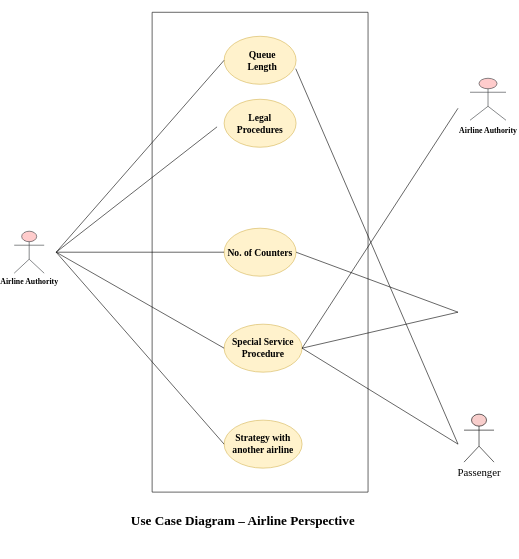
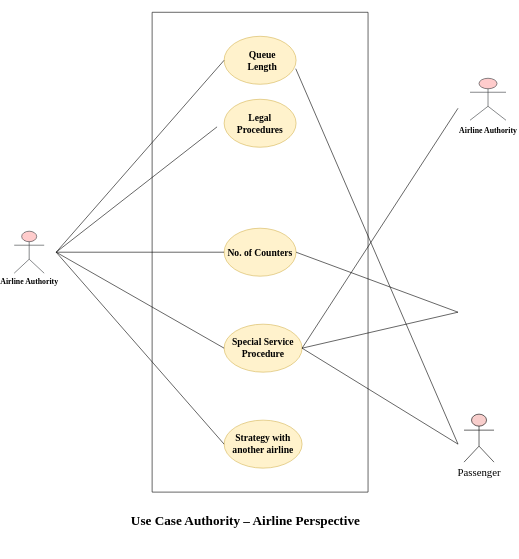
node "Use Case Diagram – Airline Perspective": label "Use Case Diagram – Airline Perspective" -> "Use Case Authority – Airline Perspective"
